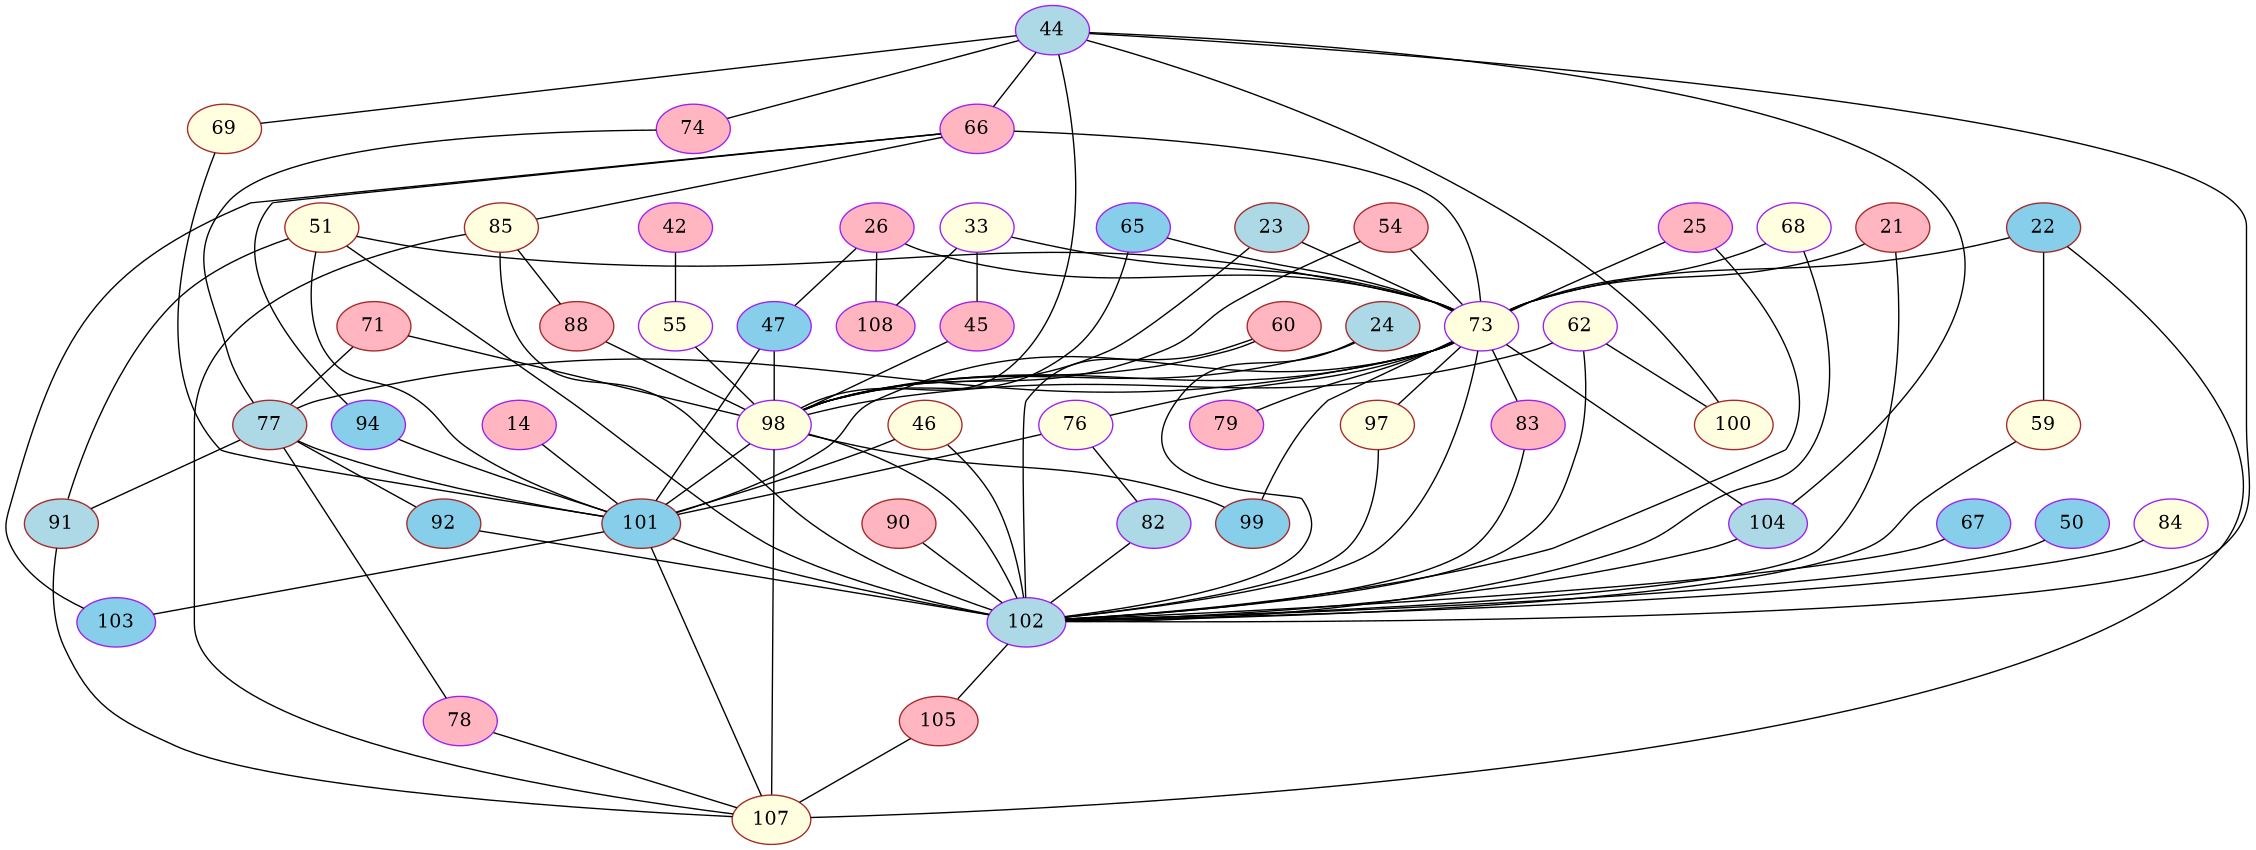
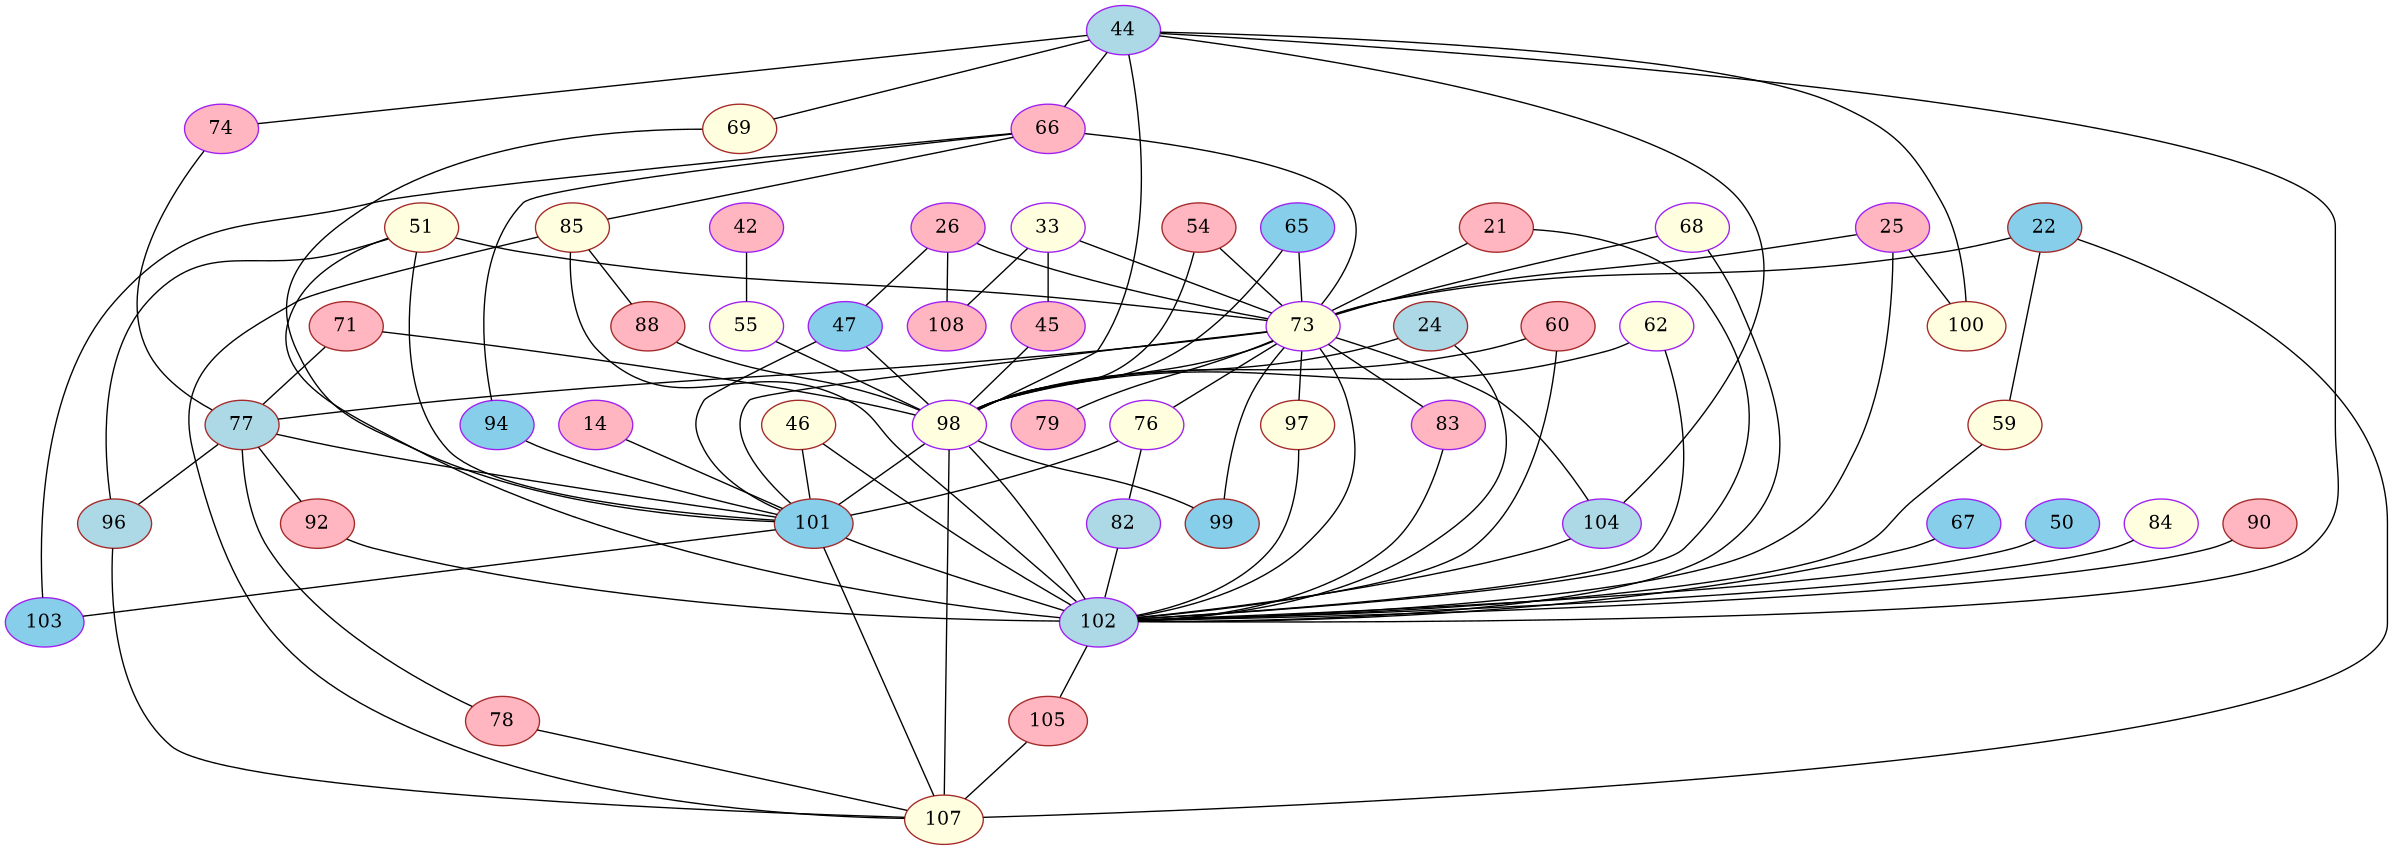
node "23": removed
edge "62" -- "100": now "25" -- "100"
node "91": label "91" -> "96"
node "92": fillcolor skyblue -> lightpink
node "78": color purple -> brown
